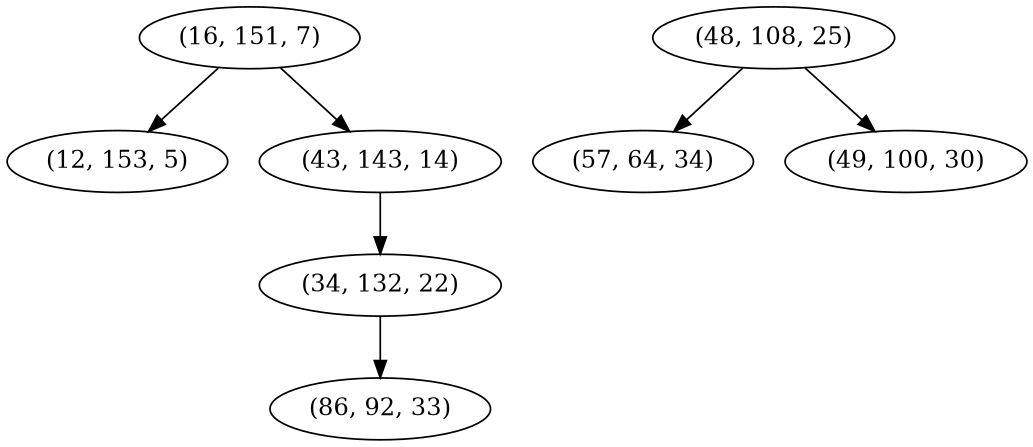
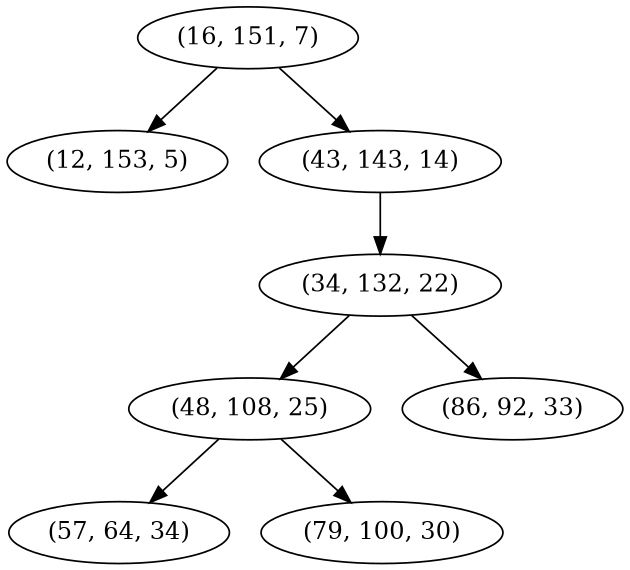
node "(49, 100, 30)": label "(49, 100, 30)" -> "(79, 100, 30)"
edge "(34, 132, 22)" -> "(48, 108, 25)": added
